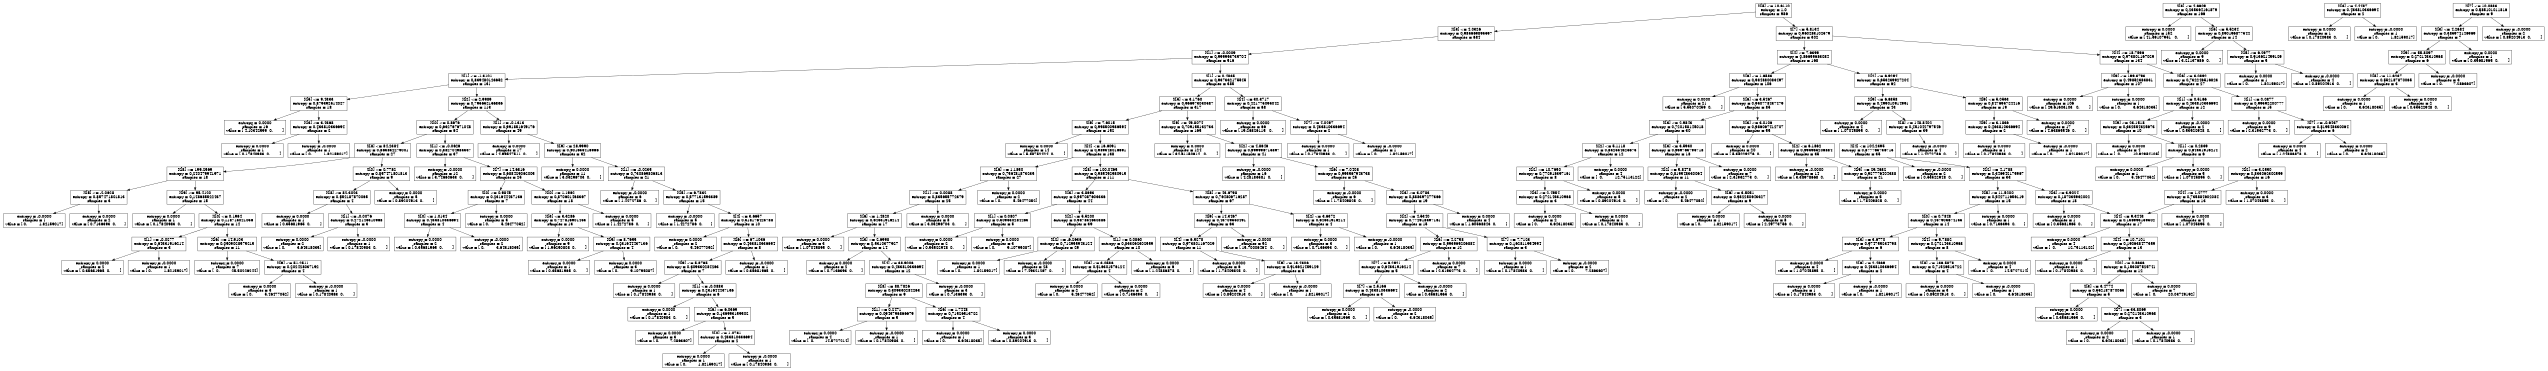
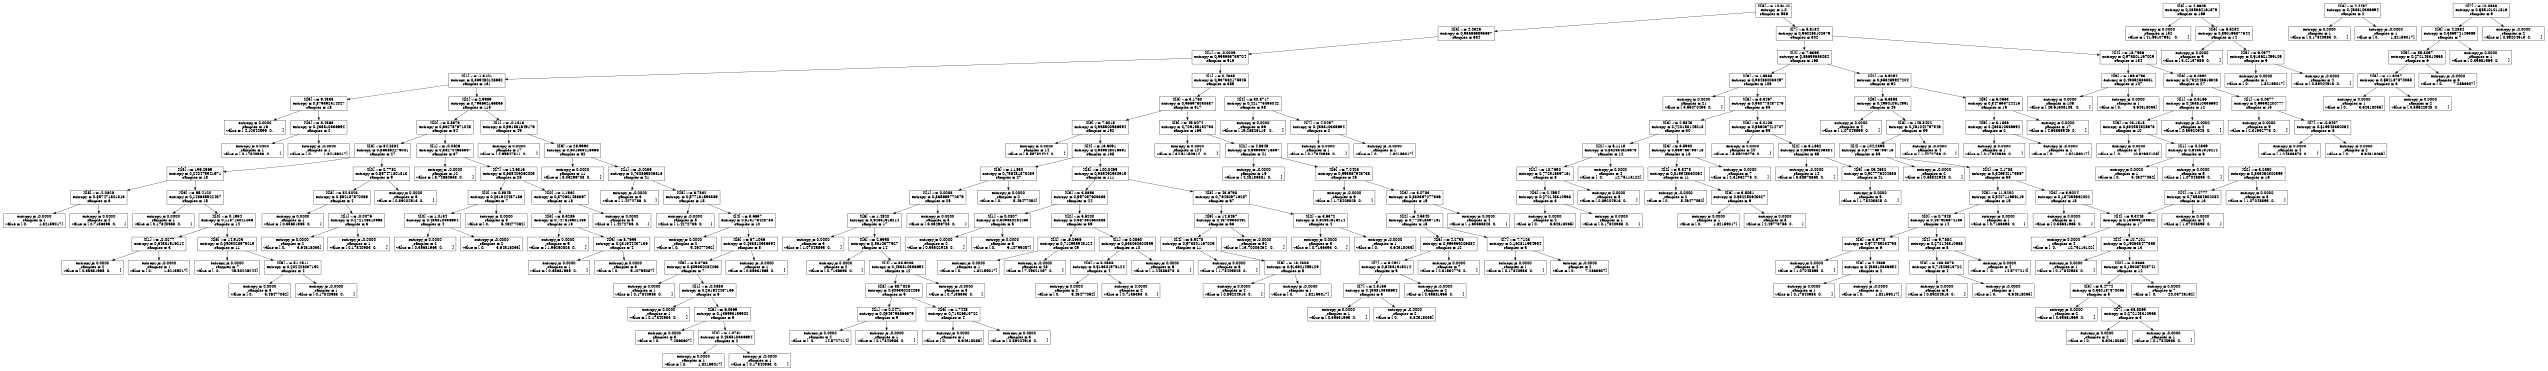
edge "X[1] <= 0.4835 entropy = 0.937332175545 samples = 385" -> "X[4] <= 30.3717 entropy = 0.421775095042 samples = 68": removed
edge "X[8] <= 148.8402 entropy = 0.451042797546 samples = 39" -> "X[4] <= 104.2395 entropy = 0.377765736715 samples = 35": added
edge "X[4] <= 38.9006 entropy = 0.433810336694 samples = 12" -> "X[8] <= 88.7826 entropy = 0.309330284263 samples = 9": added
